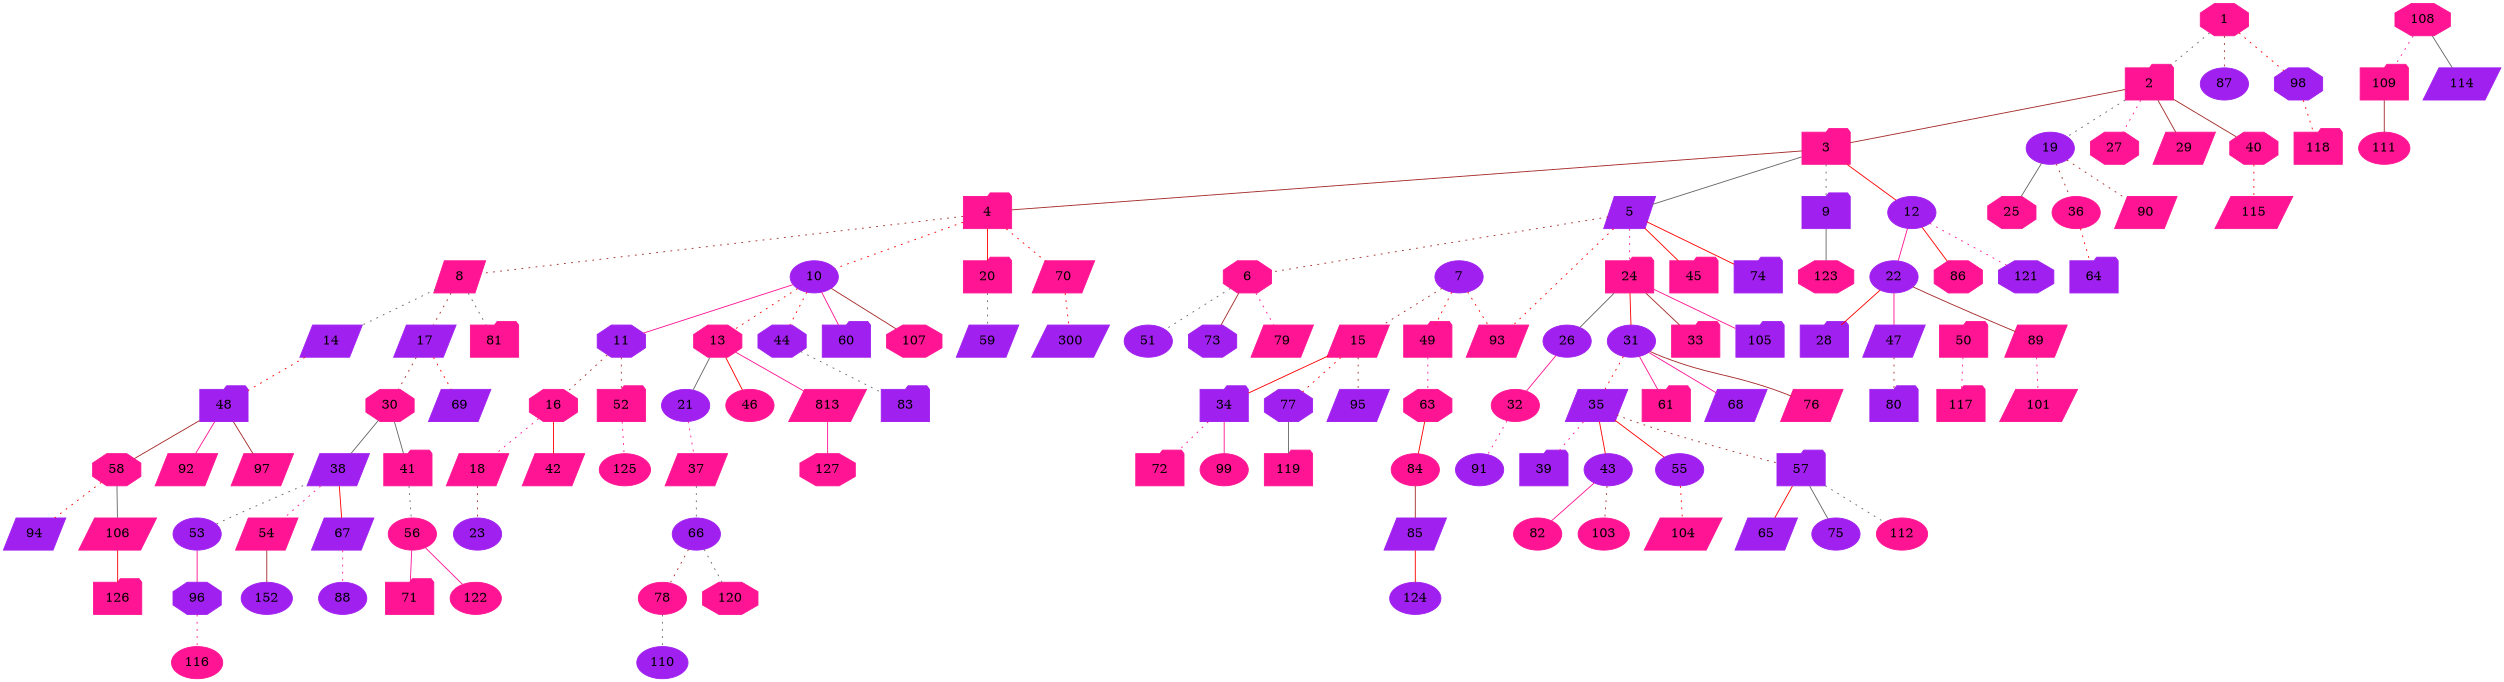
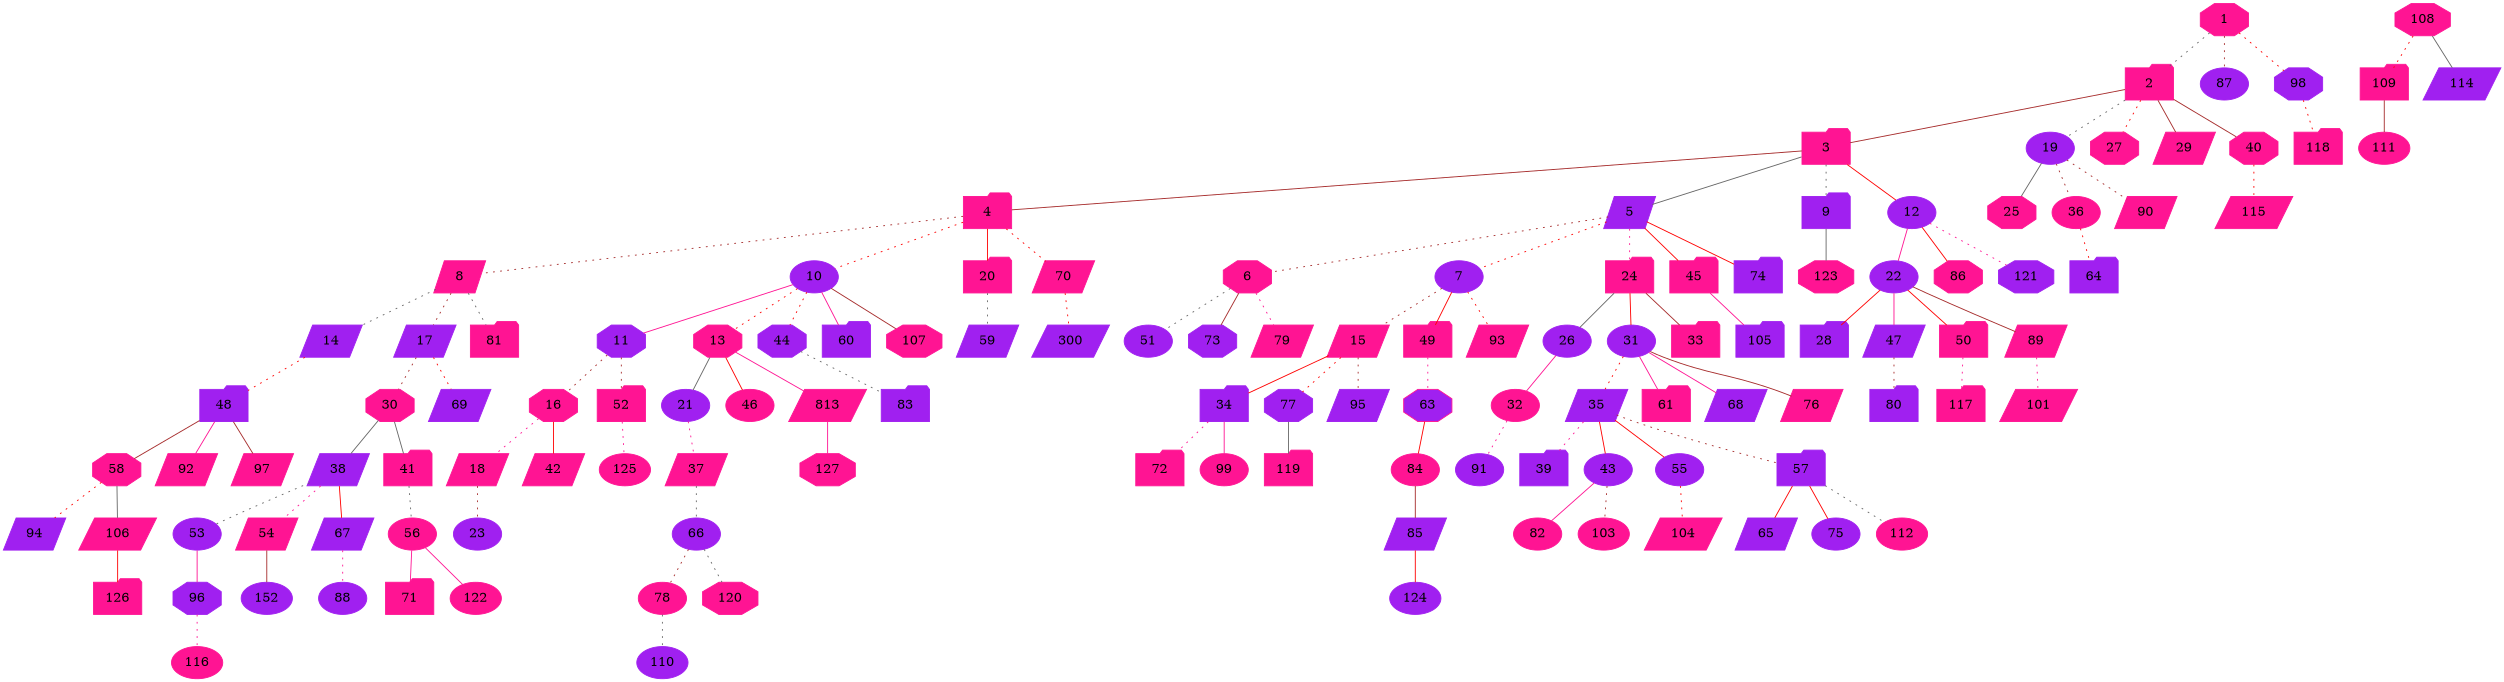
edge "108" -- "109": color deeppink -> red
edge "2" -- "27": color deeppink -> red
edge "5" -- "93": now "5" -- "7"
edge "22" -- "50": added
edge "7" -- "49": style dotted -> solid
edge "24" -- "105": now "45" -- "105"
node "63": fillcolor deeppink -> purple
edge "57" -- "75": color gray40 -> red
